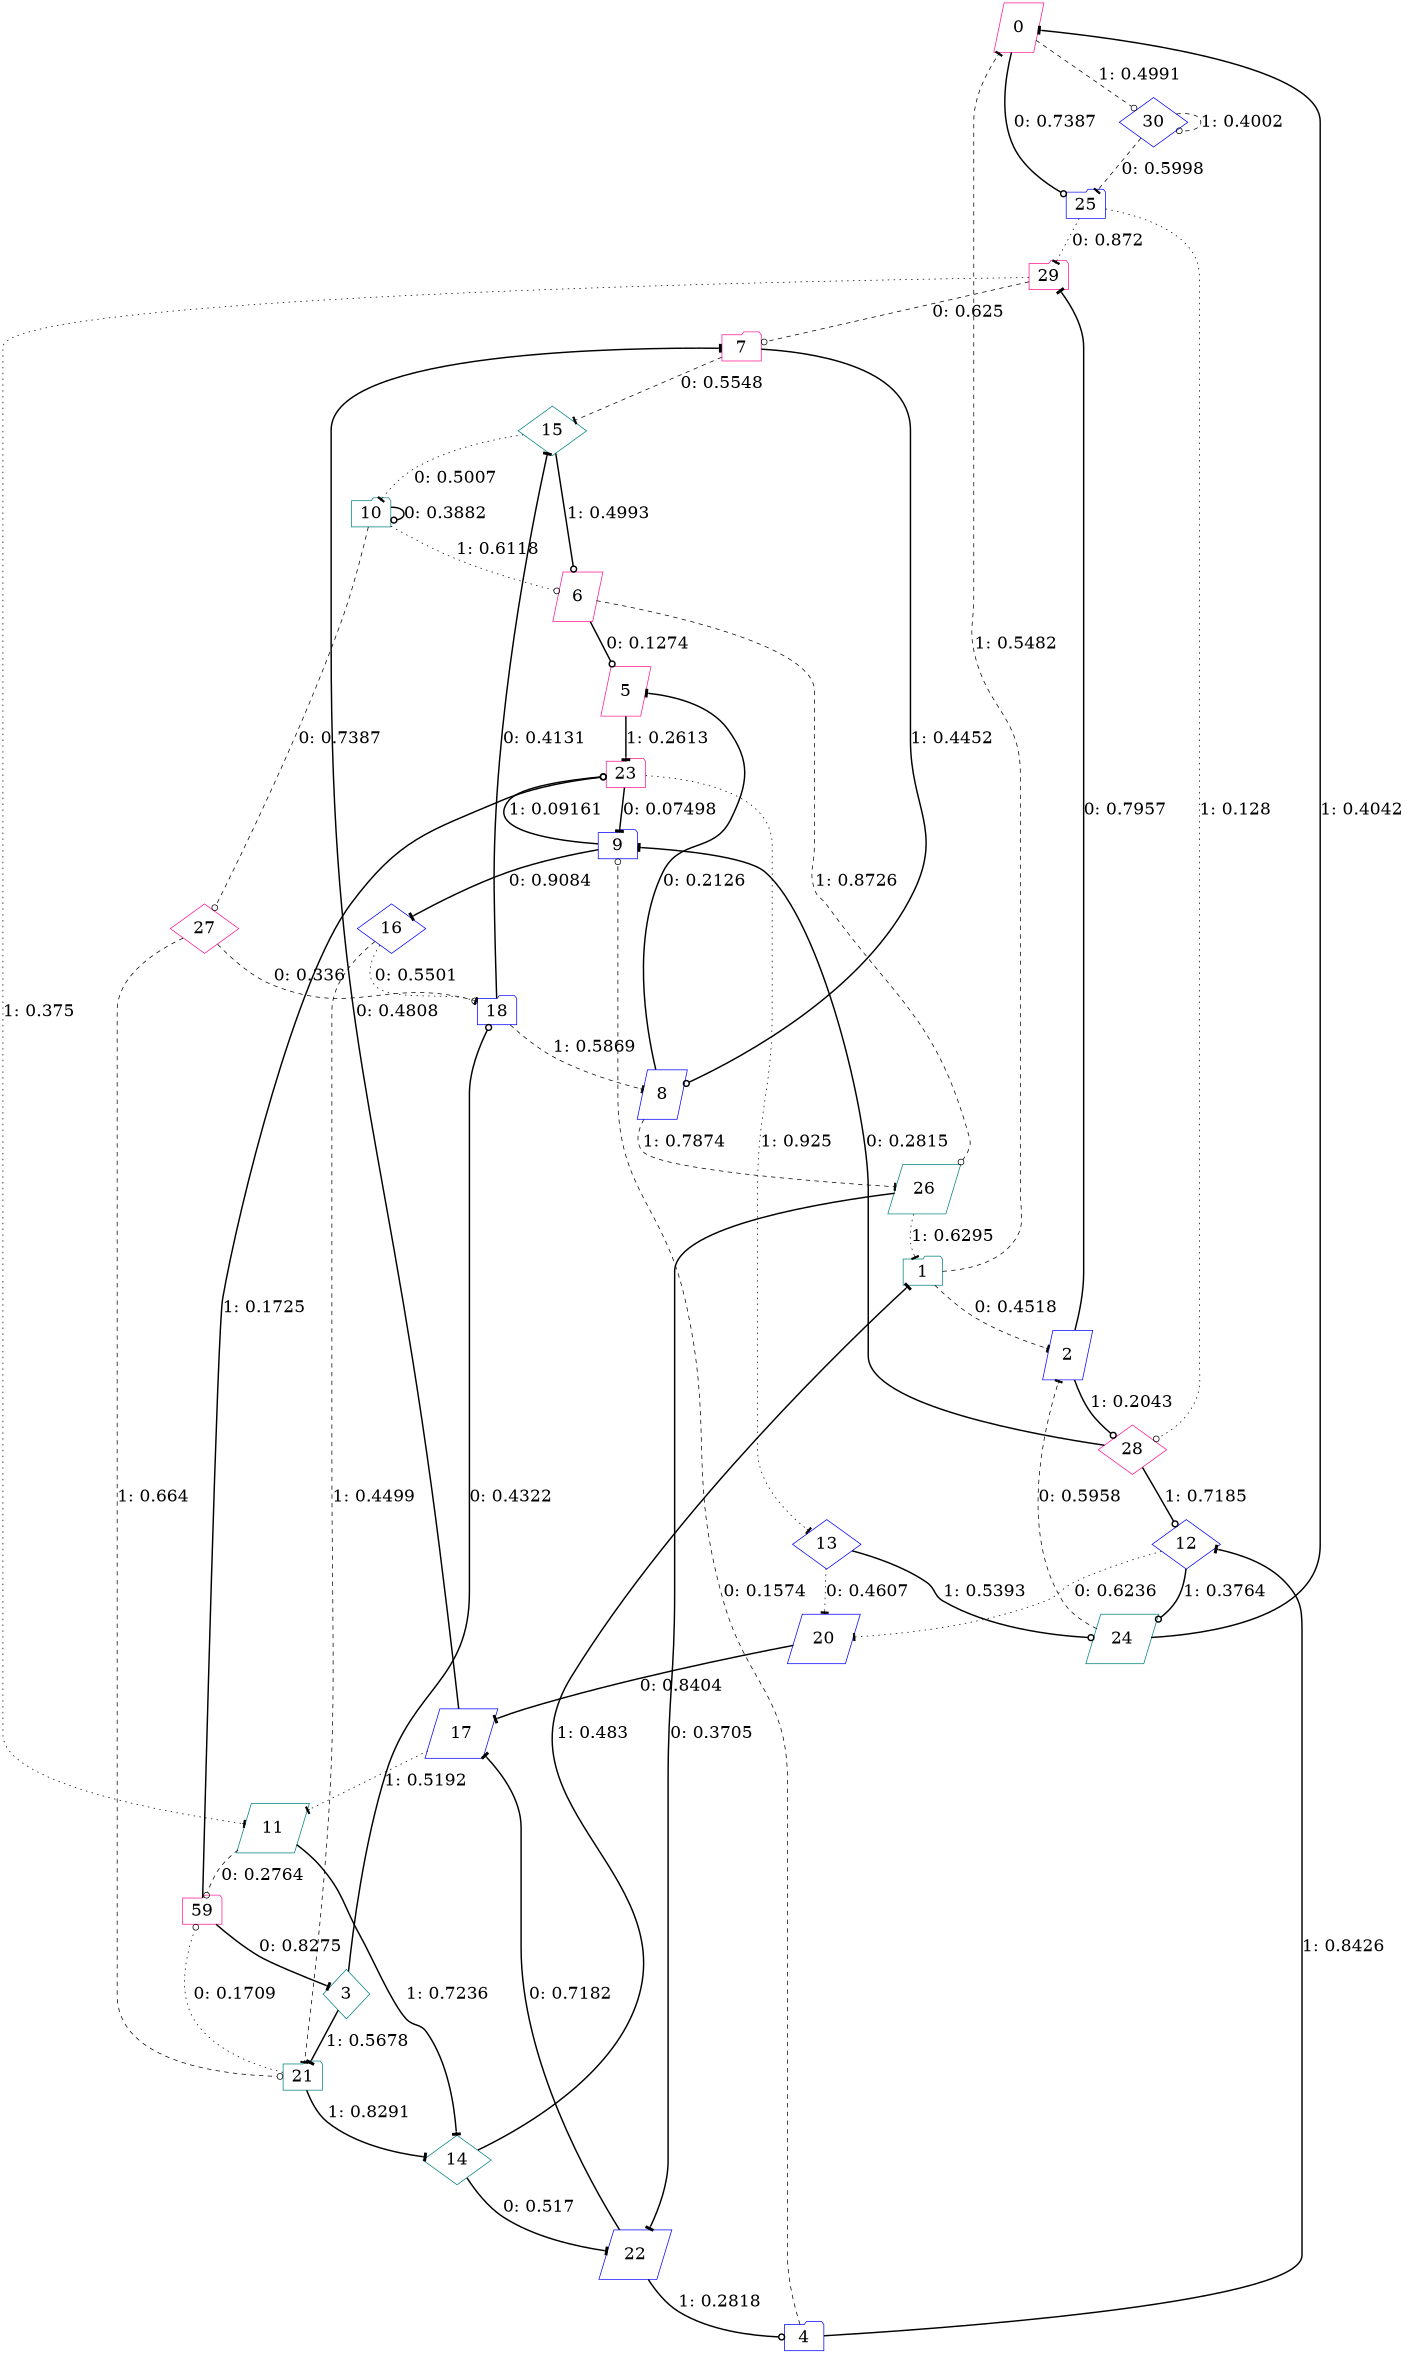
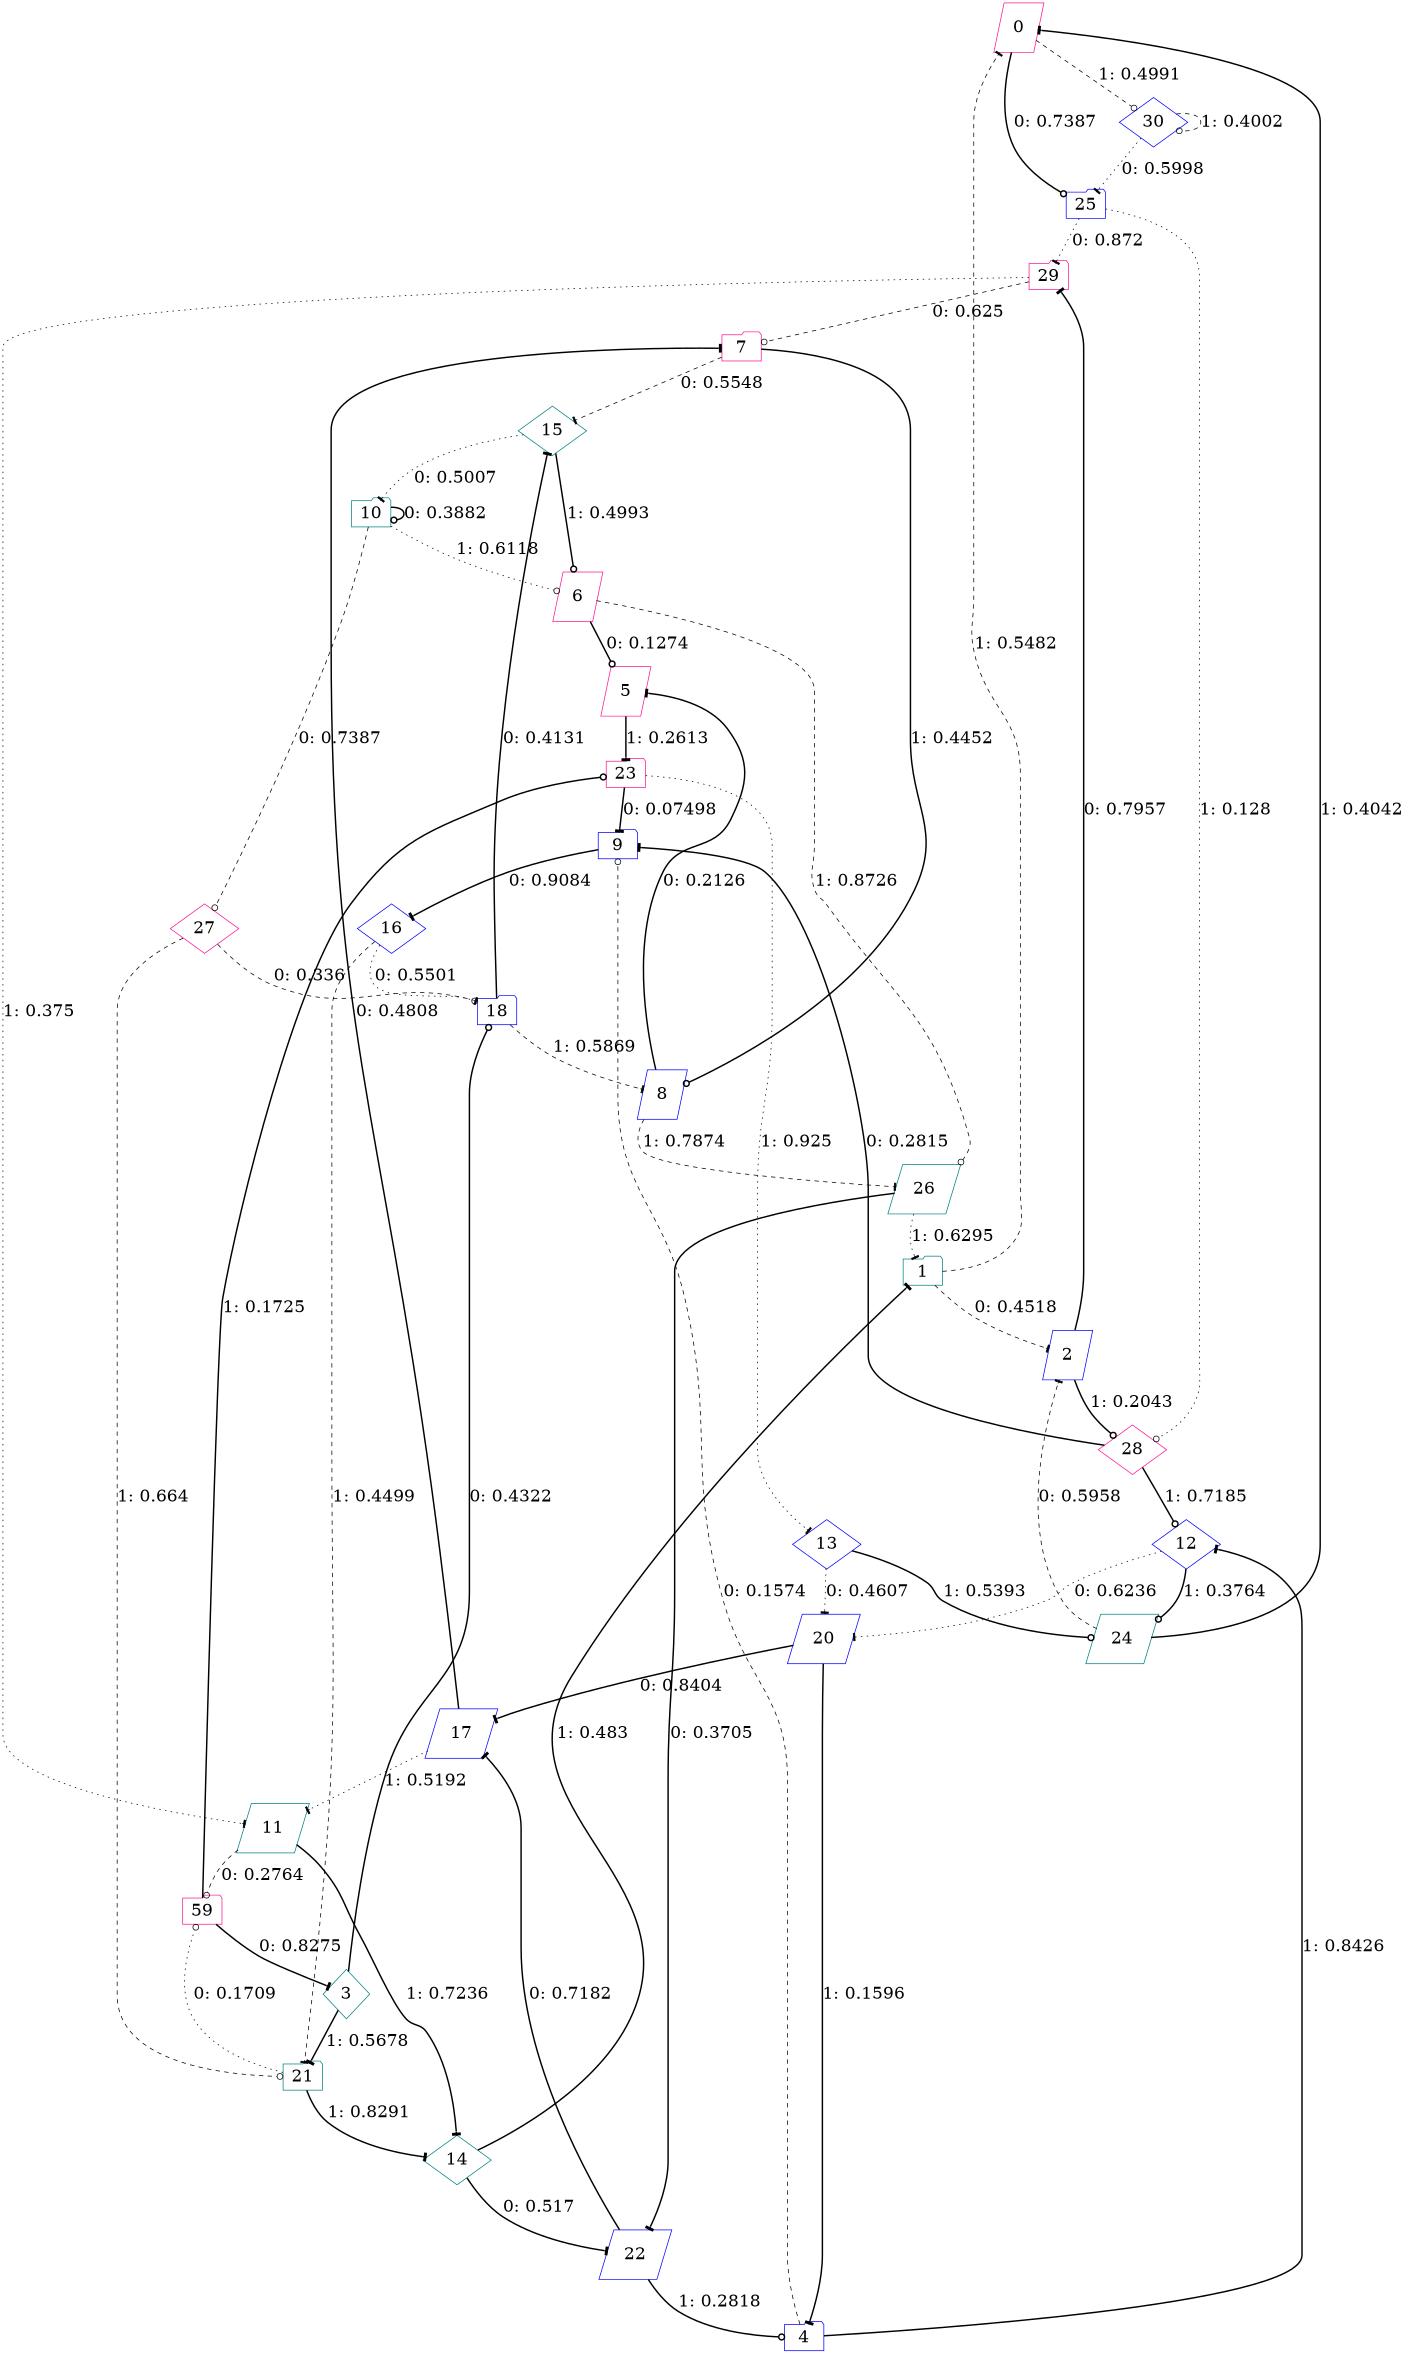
edge "30" -> "25": style dashed -> dotted
edge "9" -> "23": removed, label "1: 0.09161"
edge "20" -> "4": added, label "1: 0.1596"
